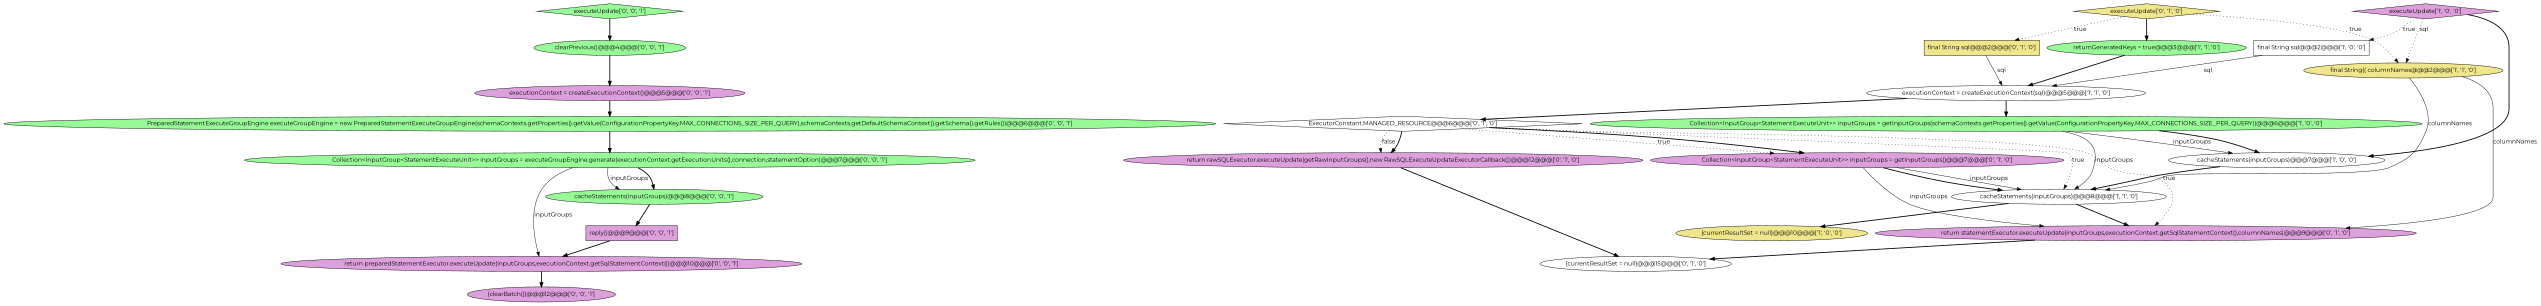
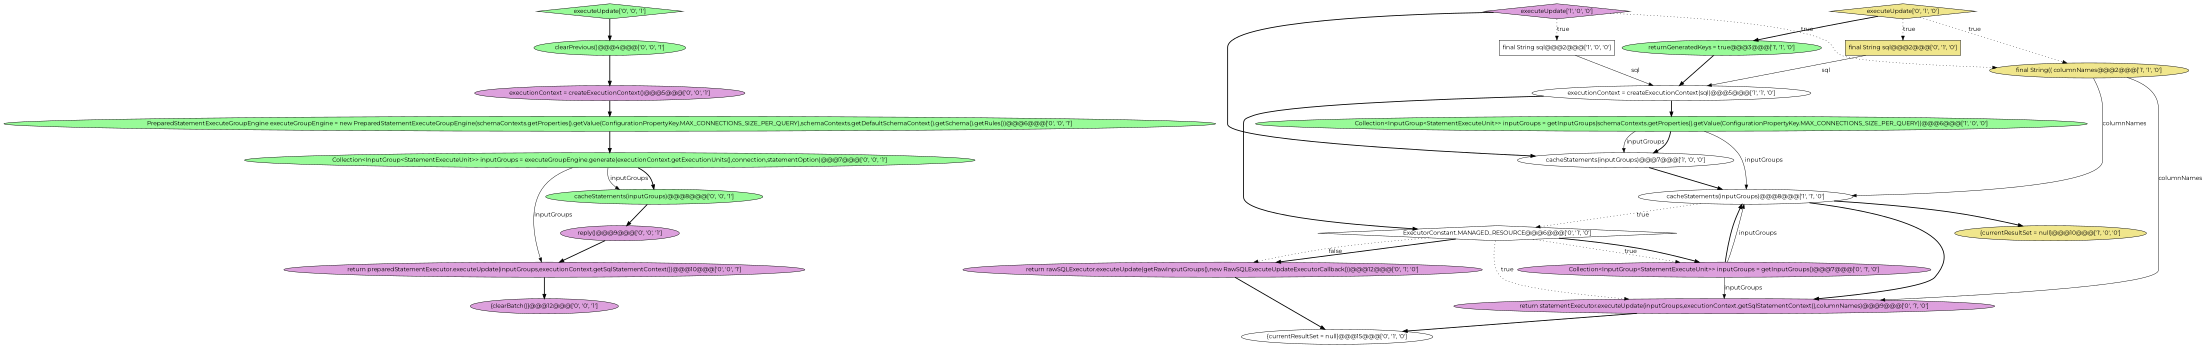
edge "executeUpdate['1', '0', '0']" -> "final String(( columnNames@@@2@@@['1', '1', '0']": label "sql" -> "true"
edge "ExecutorConstant.MANAGED_RESOURCE@@@6@@@['0', '1', '0']" -> "cacheStatements(inputGroups)@@@8@@@['1', '1', '0']": reversed
node "reply()@@@9@@@['0', '0', '1']": shape box -> ellipse
